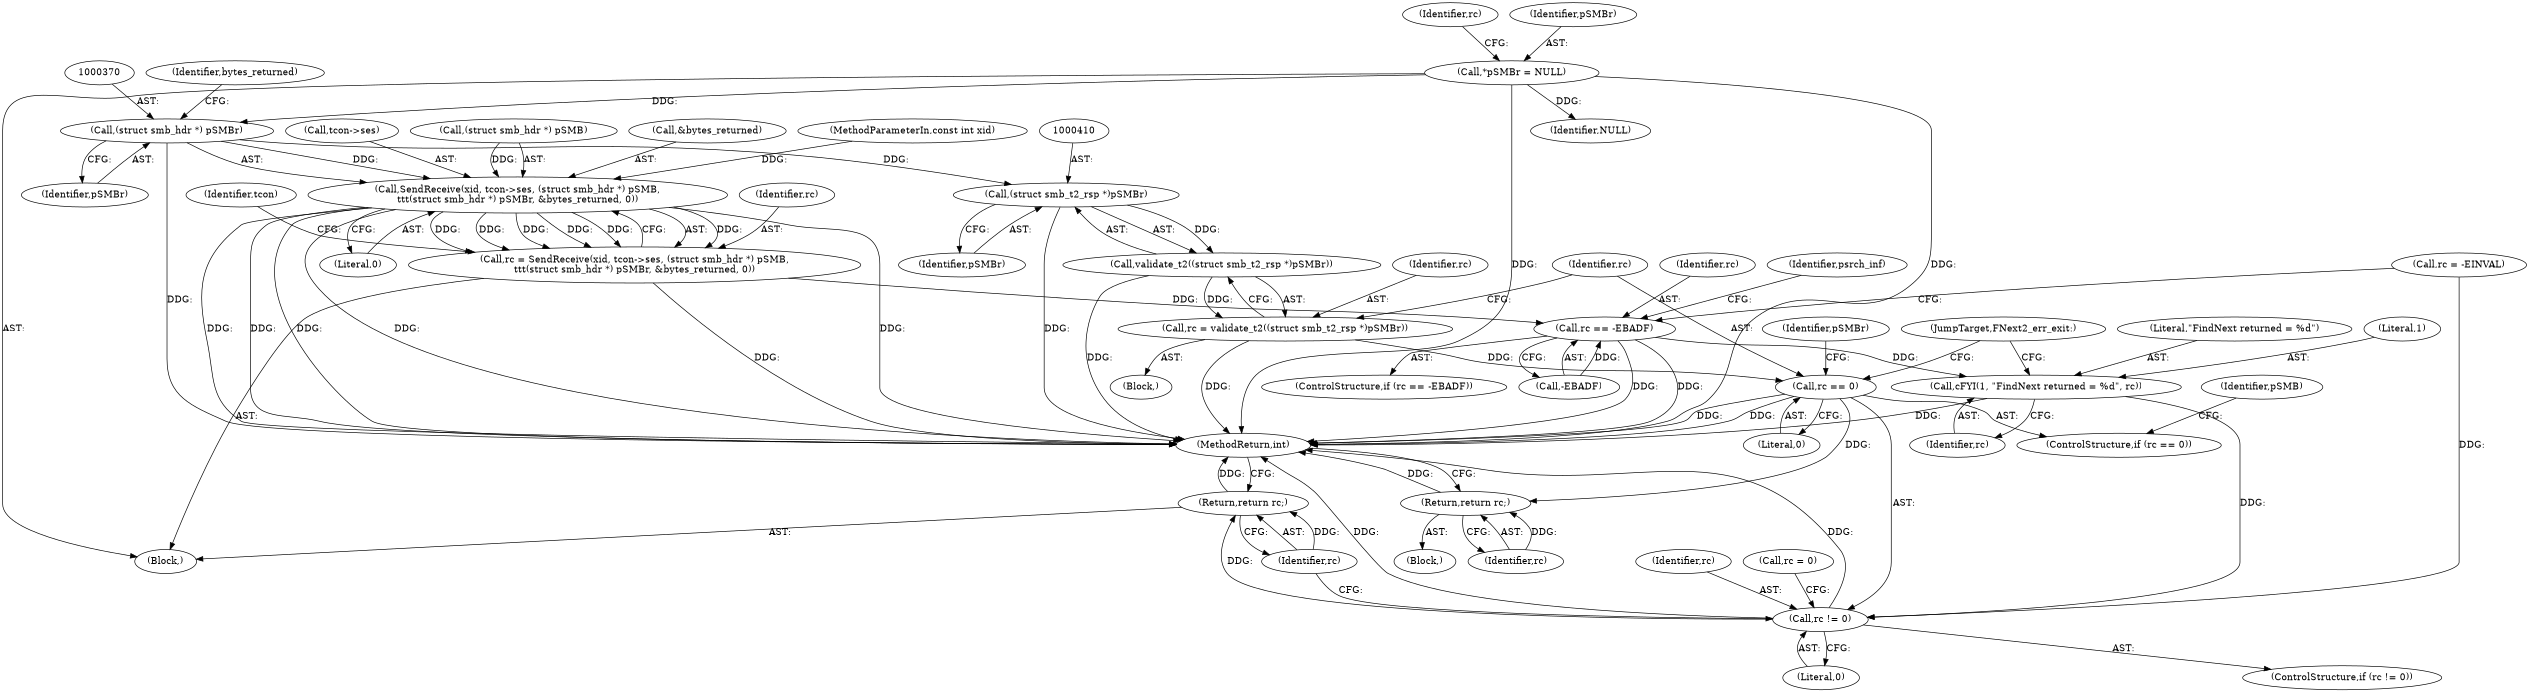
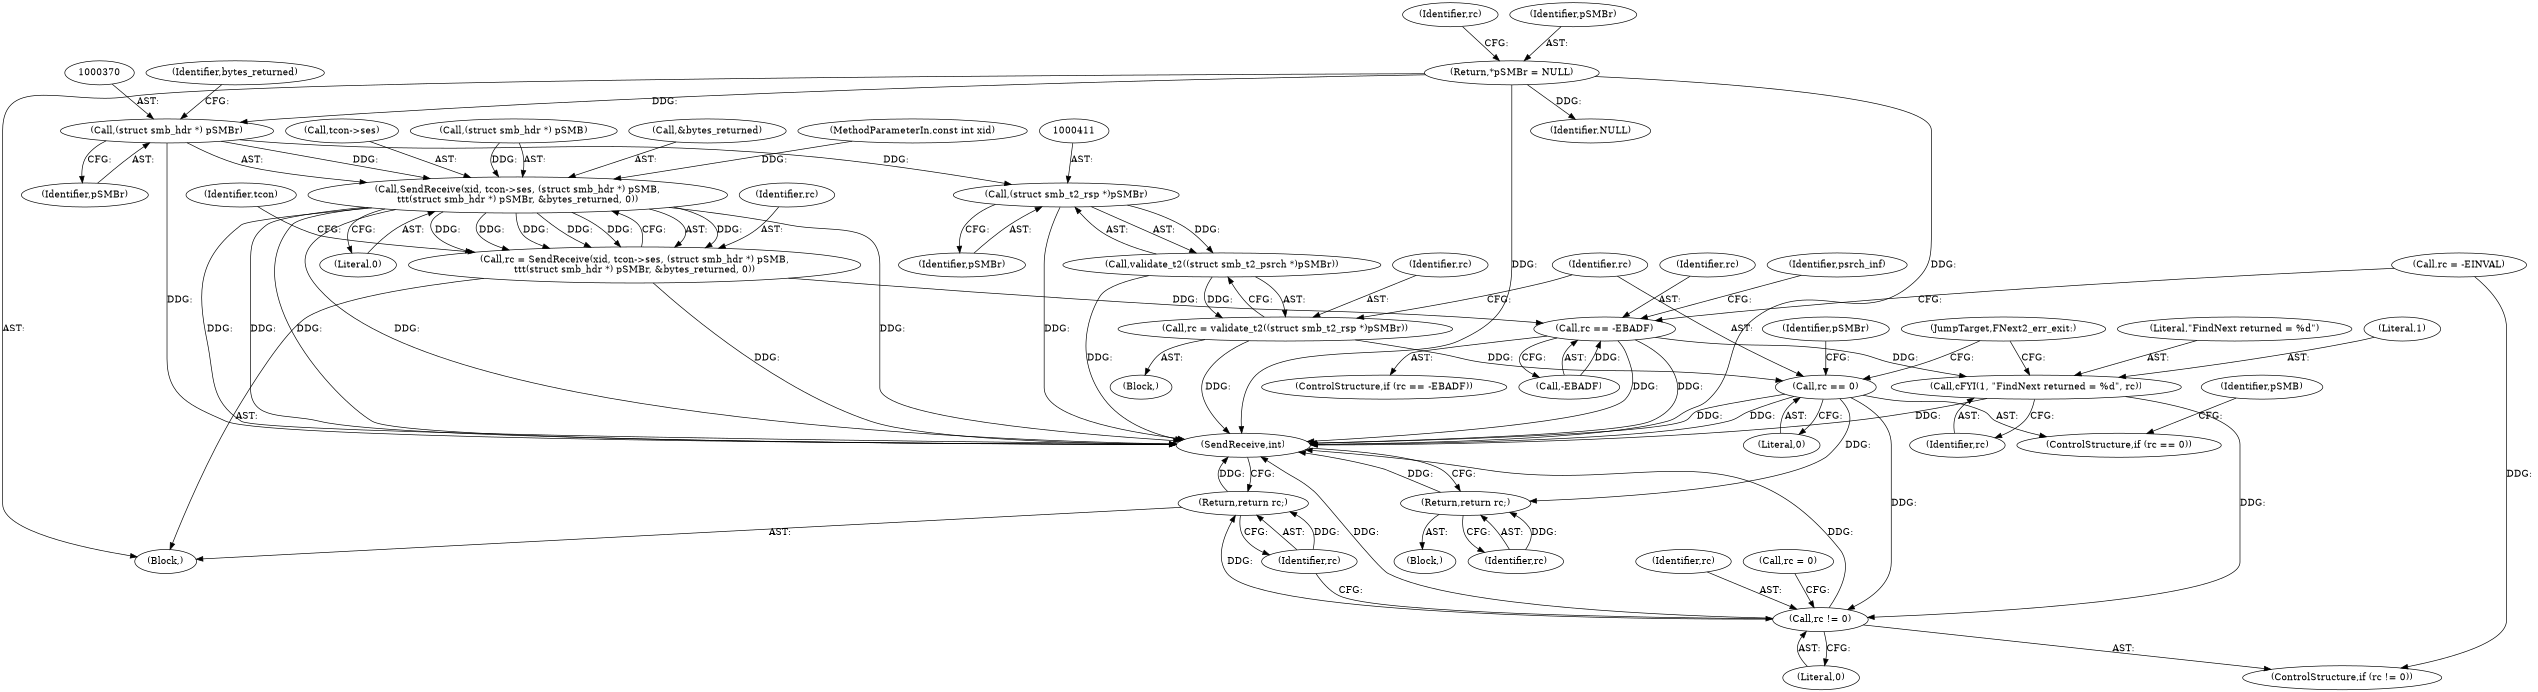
node "(Call,*pSMBr = NULL)": label "(Call,*pSMBr = NULL)" -> "(Return,*pSMBr = NULL)"
node "1000410": label "1000410" -> "1000411"
node "(Call,validate_t2((struct smb_t2_rsp *)pSMBr))": label "(Call,validate_t2((struct smb_t2_rsp *)pSMBr))" -> "(Call,validate_t2((struct smb_t2_psrch *)pSMBr))"
node "(MethodReturn,int)": label "(MethodReturn,int)" -> "(SendReceive,int)"
edge "(Call,rc == 0)" -> "(Call,rc != 0)": label "AST: " -> "DDG: "
edge "(Call,rc = -EINVAL)" -> "(Call,rc != 0)": now "(Call,rc = -EINVAL)" -> "(ControlStructure,if (rc != 0))"
